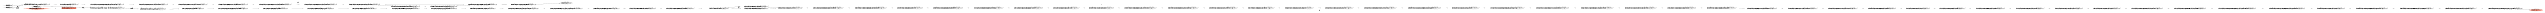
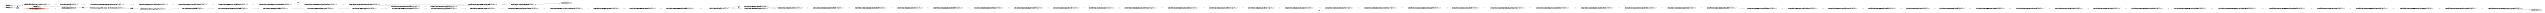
node "FlinkStreamerConfig config@@@2@@@['0', '0', '1']": fillcolor tomato -> lightgray
node "return conf@@@67@@@['0', '0', '1']": fillcolor tomato -> lightgray
